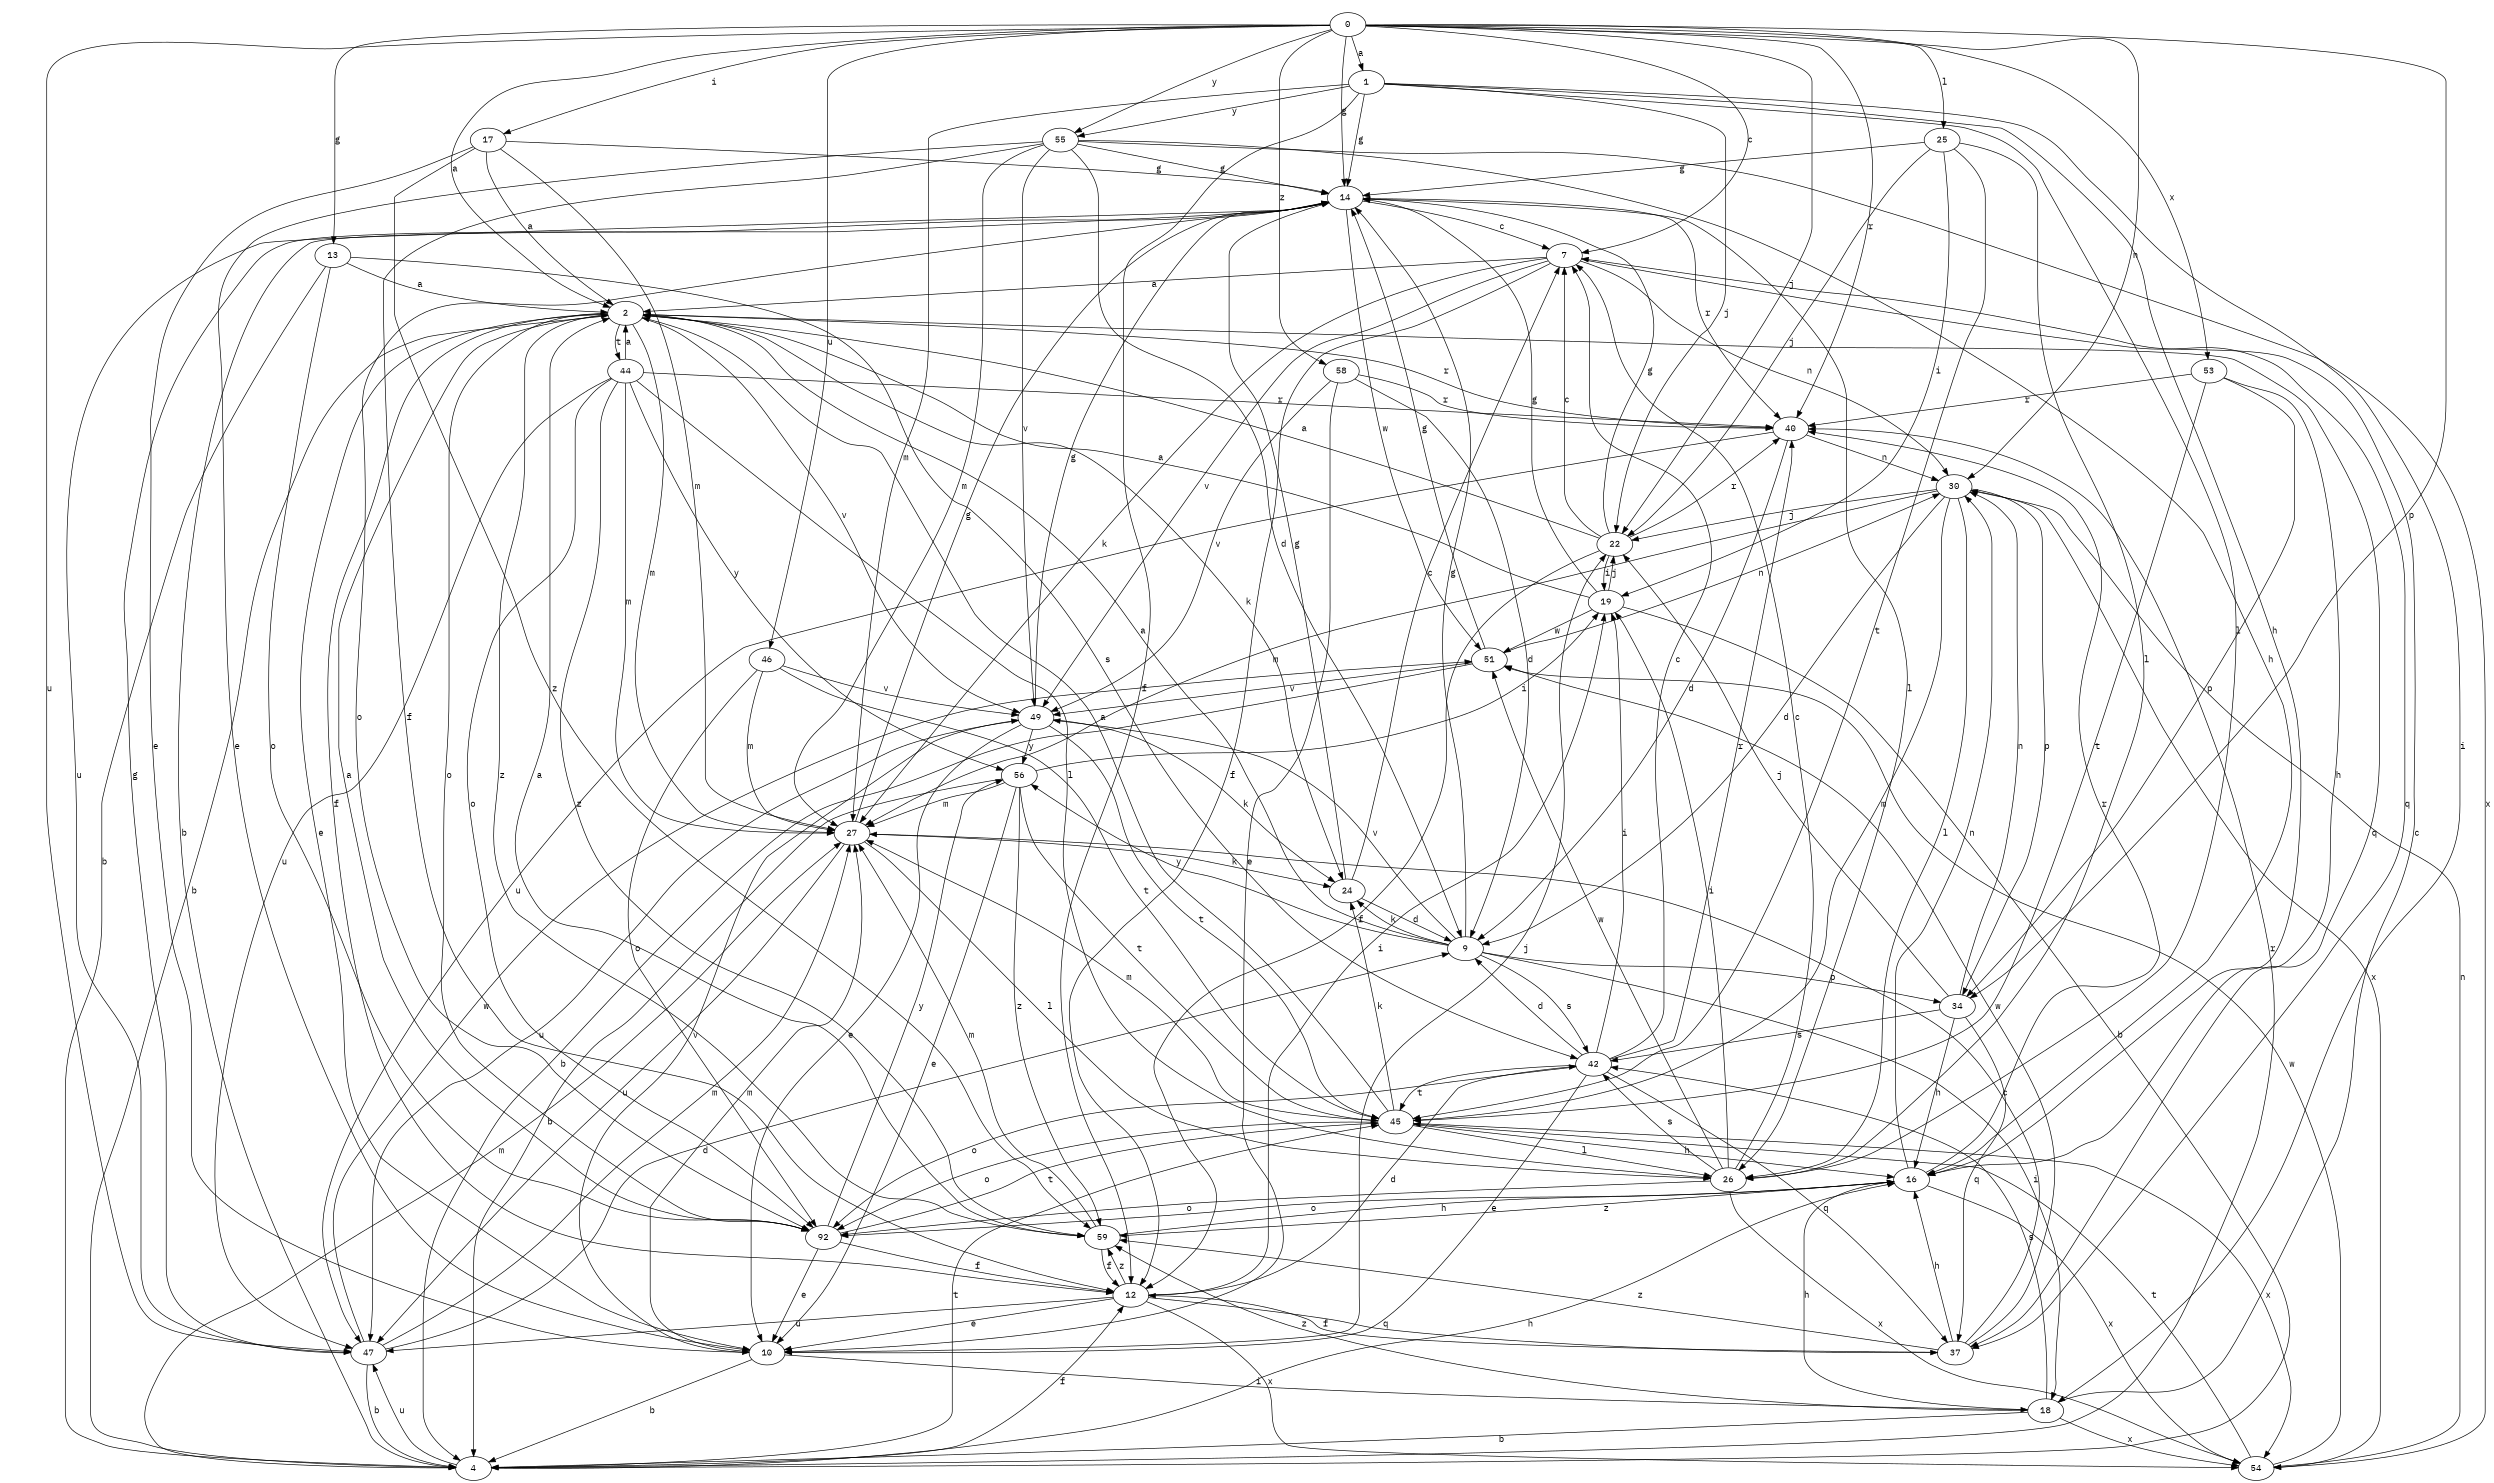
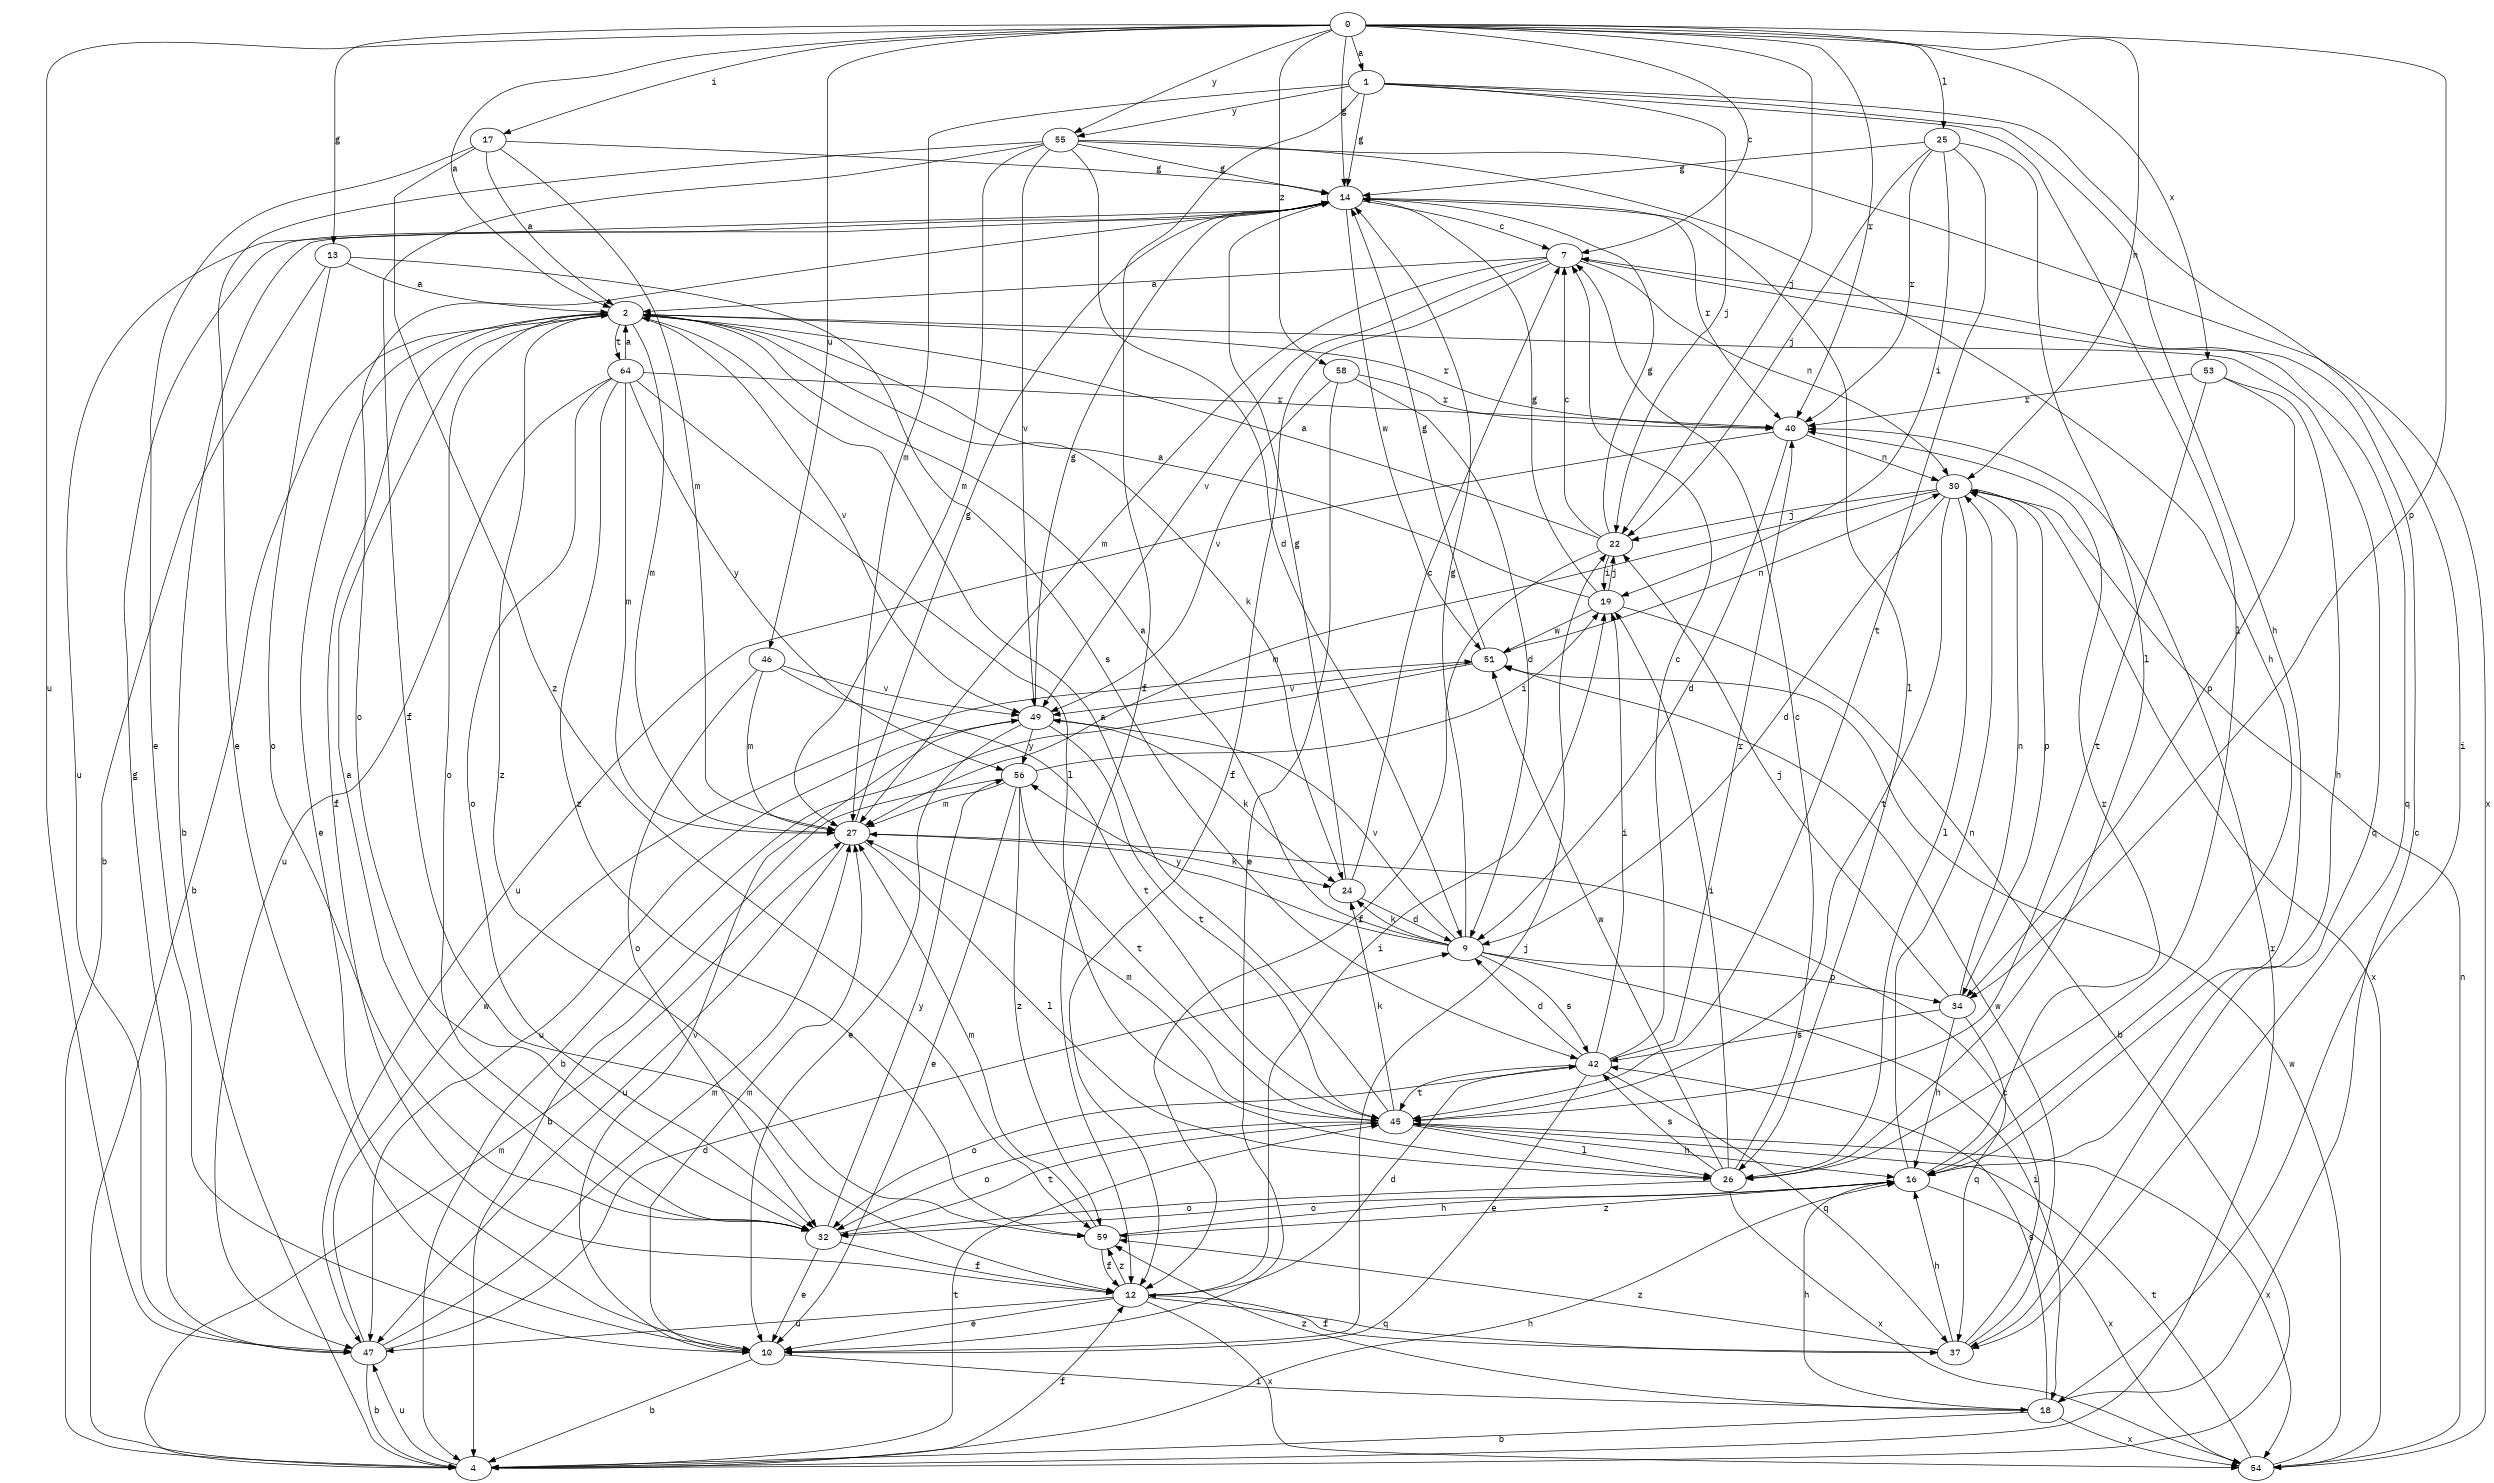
node "44": label "44" -> "64"
edge "22" -> "40": now "25" -> "40"
edge "7" -> "27": label "k" -> "m"
edge "30" -> "45": label "m" -> "t"
edge "59" -> "2": removed, label "a"
node "92": label "92" -> "32"
